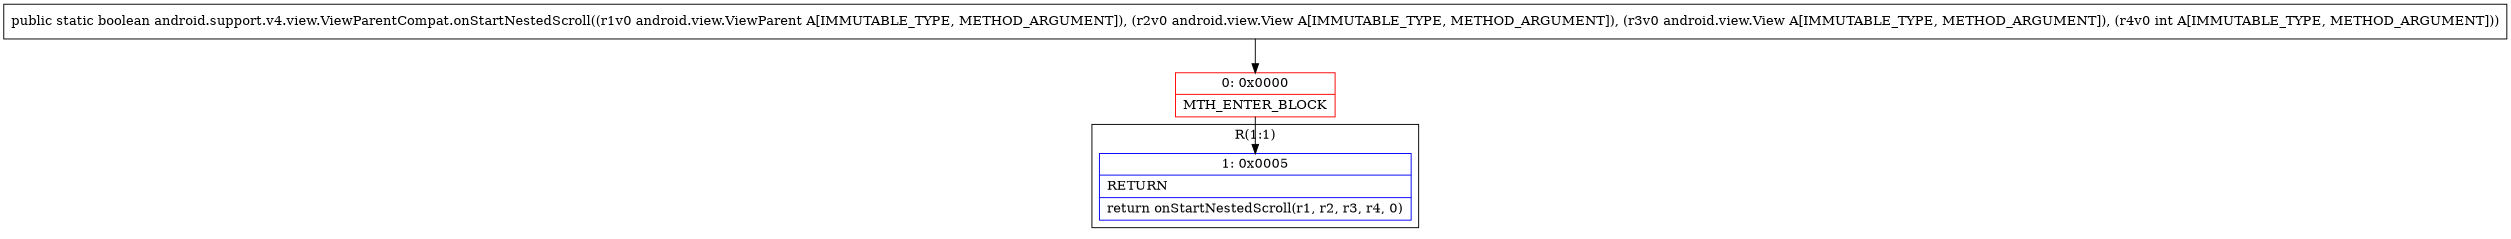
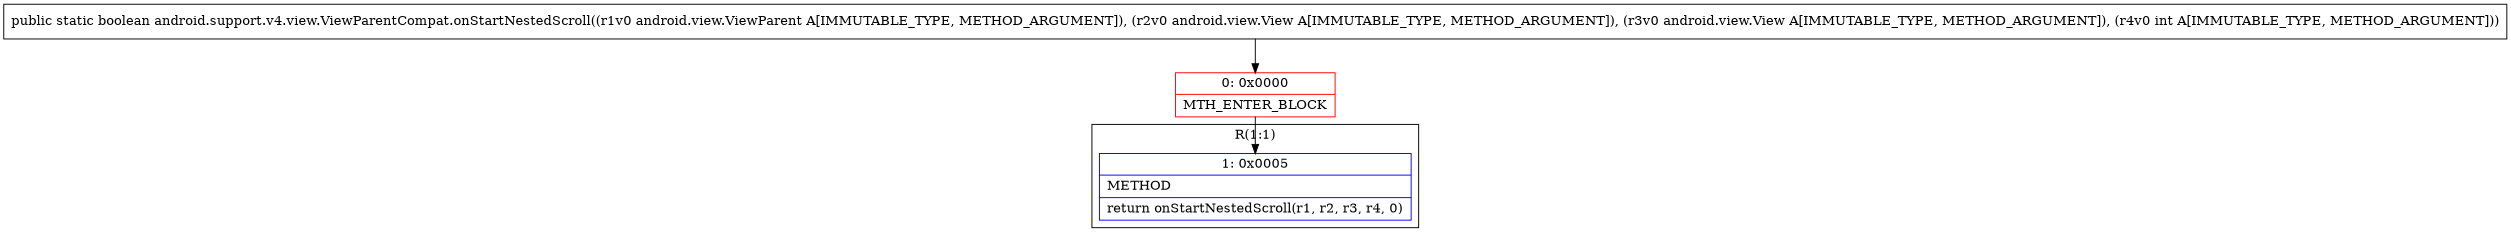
node "1: 0x0005": text "RETURN" -> "METHOD"
